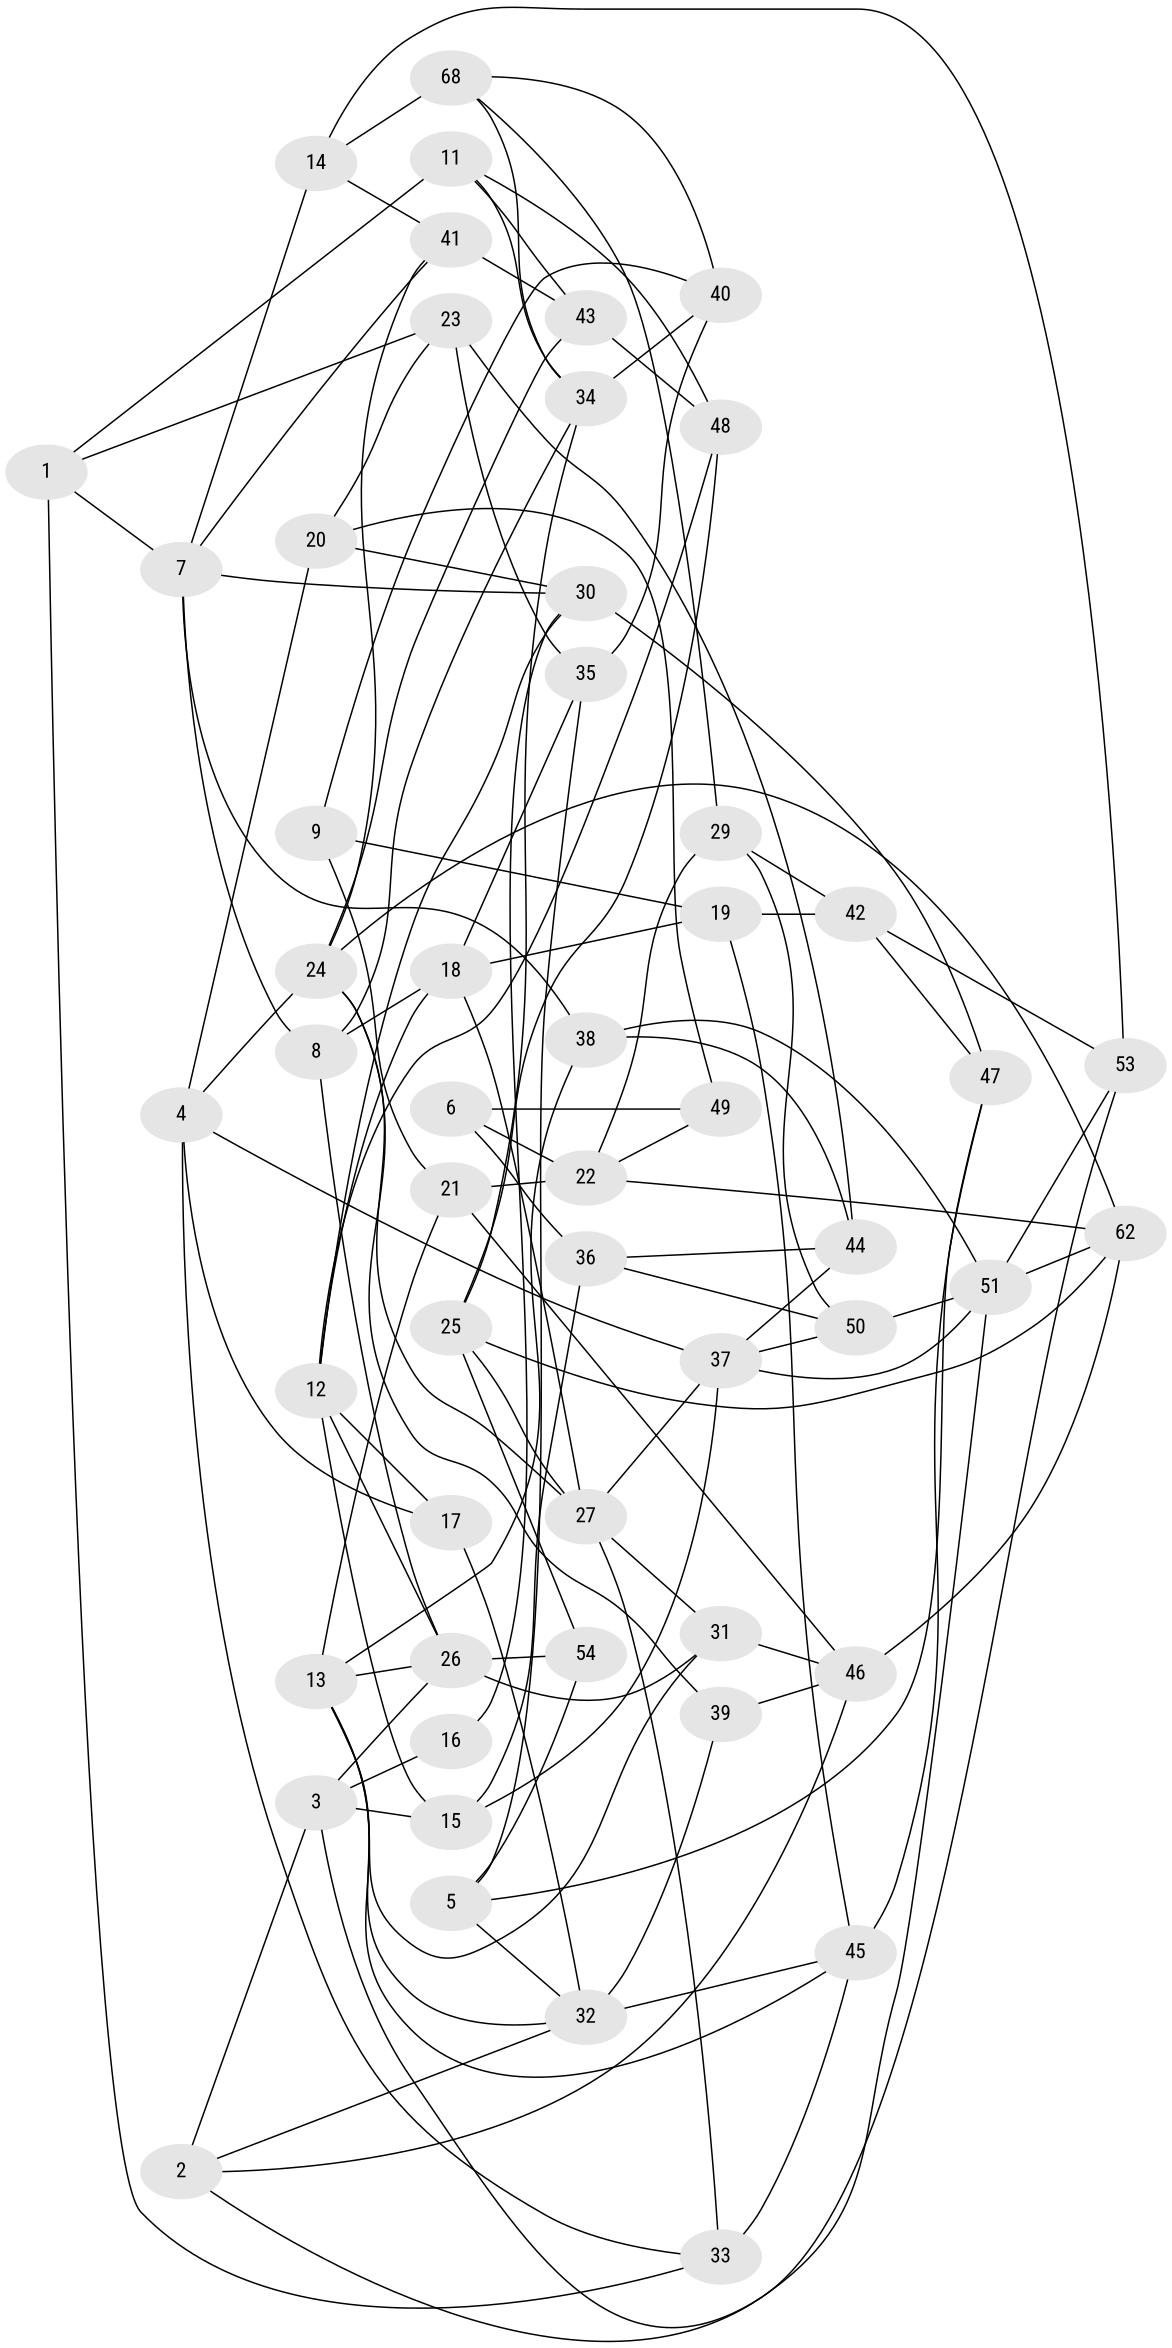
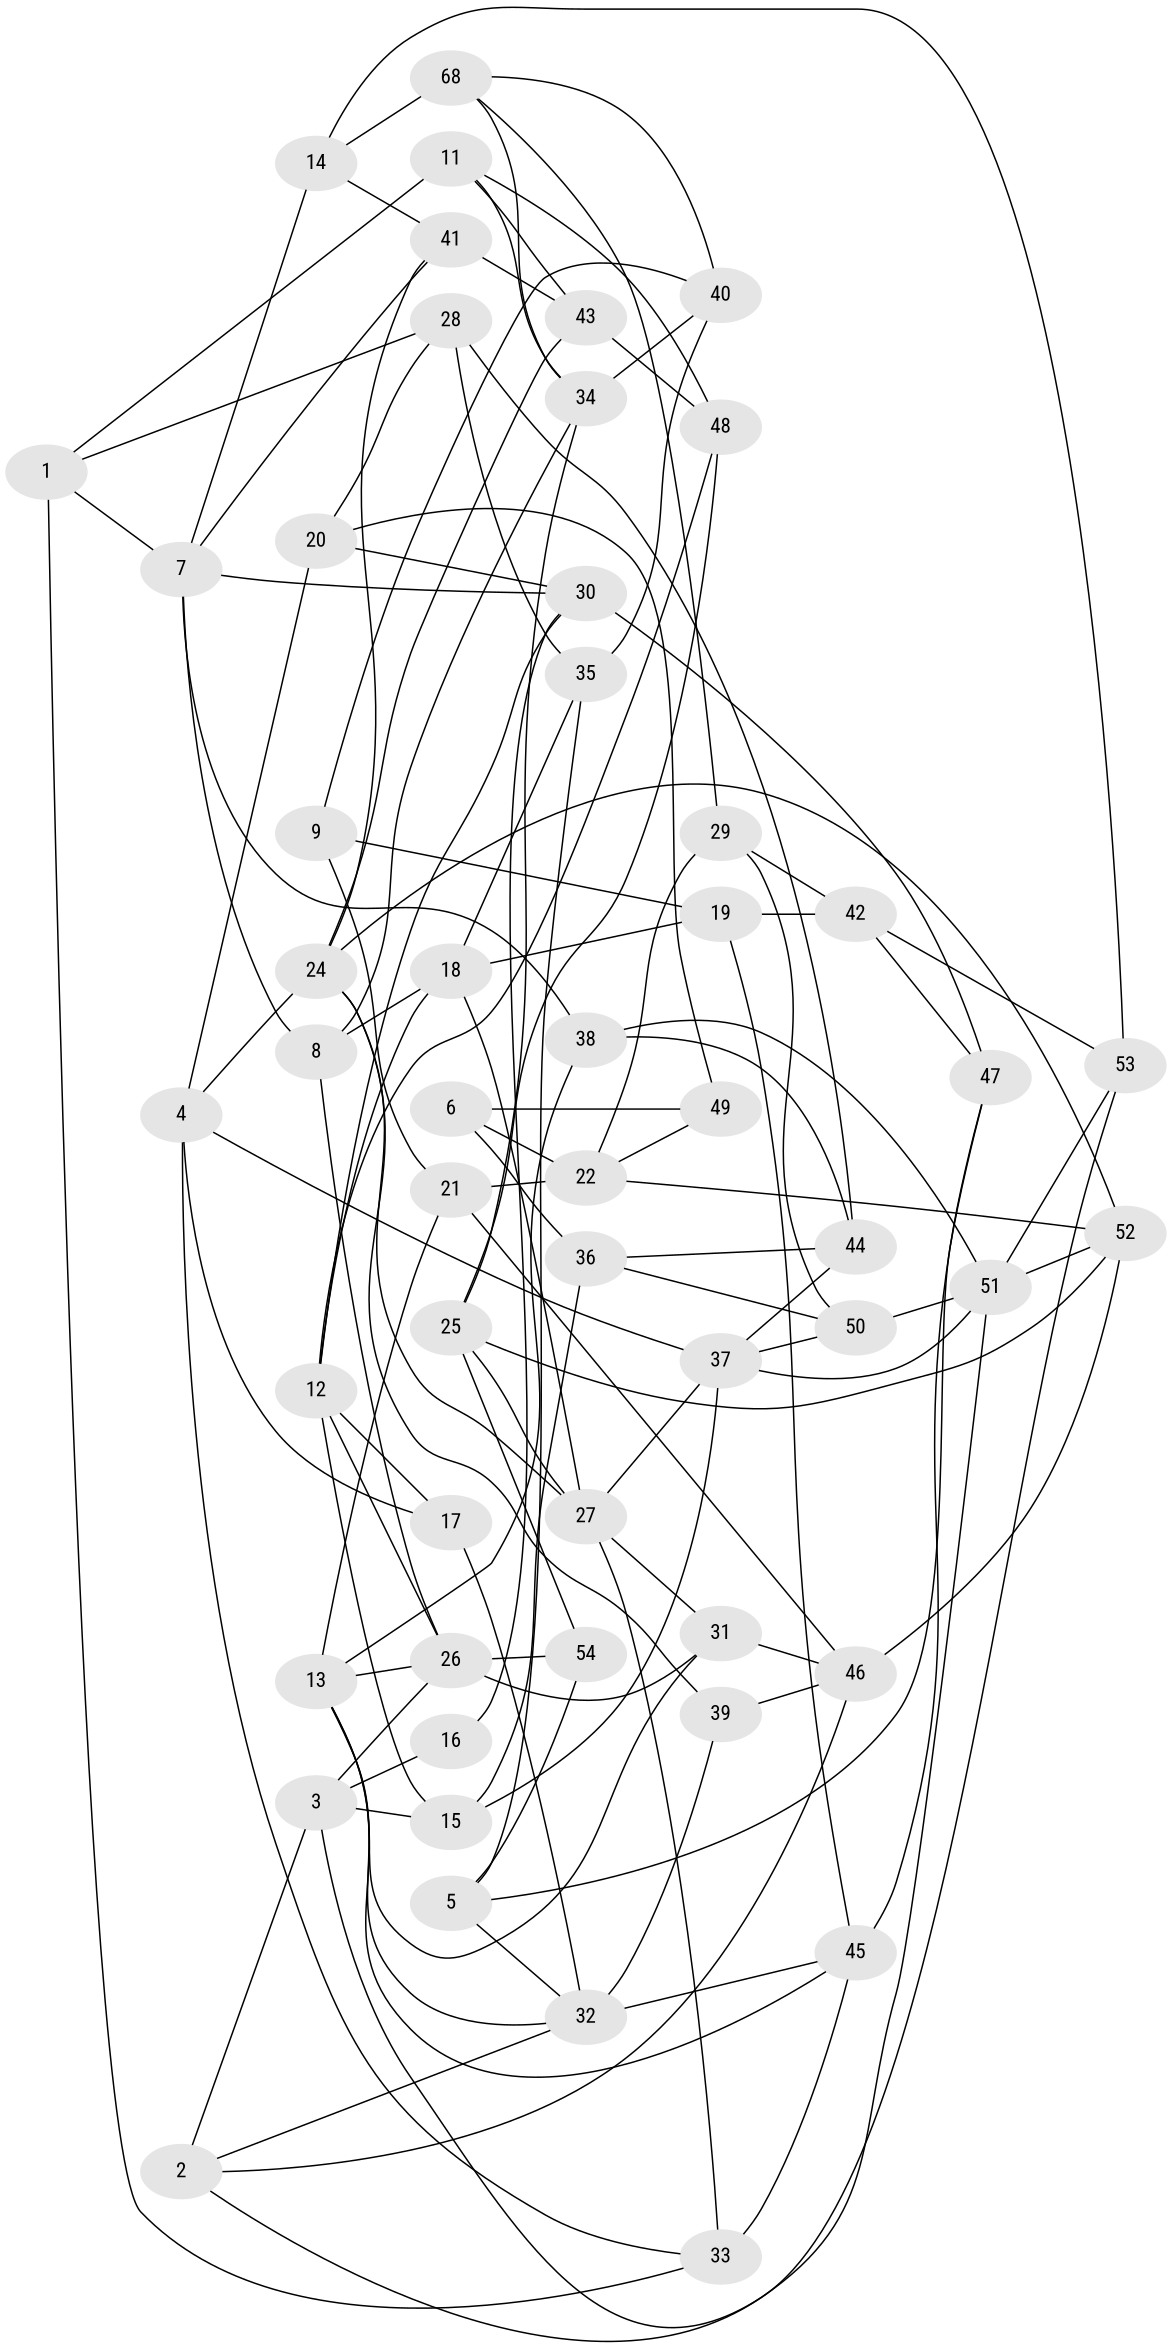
node "23": label "23" -> "28"
node "62": label "62" -> "52"
